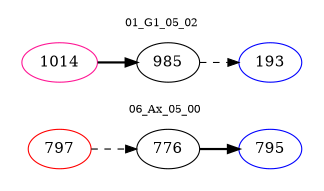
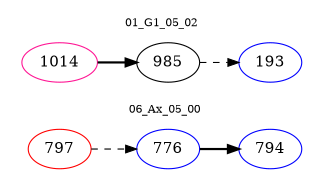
node "776": color black -> blue
node "795": label "795" -> "794"
